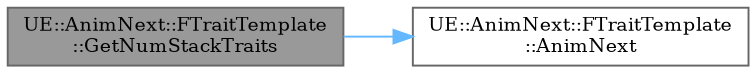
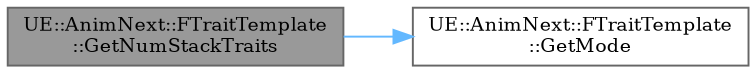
node "UE::AnimNext::FTraitTemplate ::AnimNext": label "UE::AnimNext::FTraitTemplate ::AnimNext" -> "UE::AnimNext::FTraitTemplate ::GetMode"
